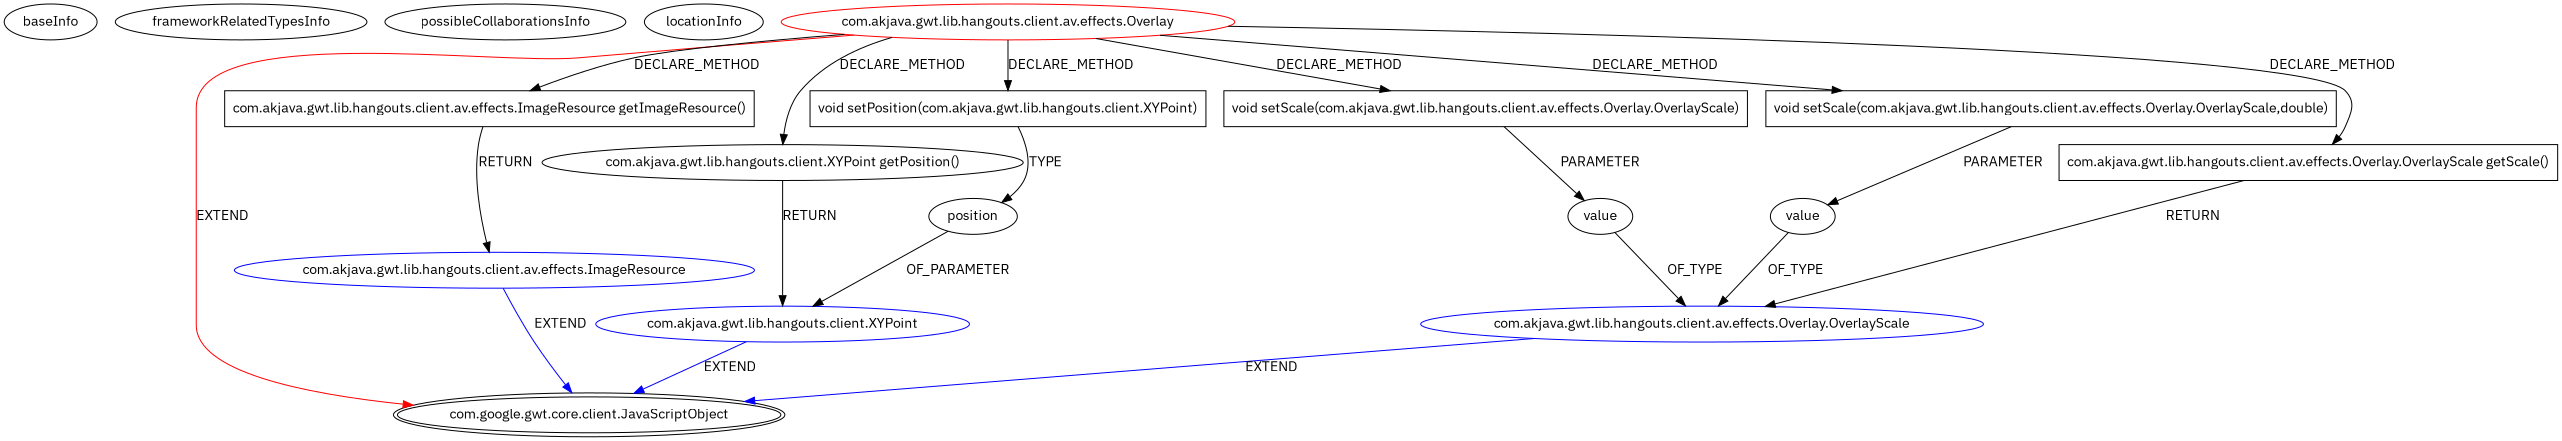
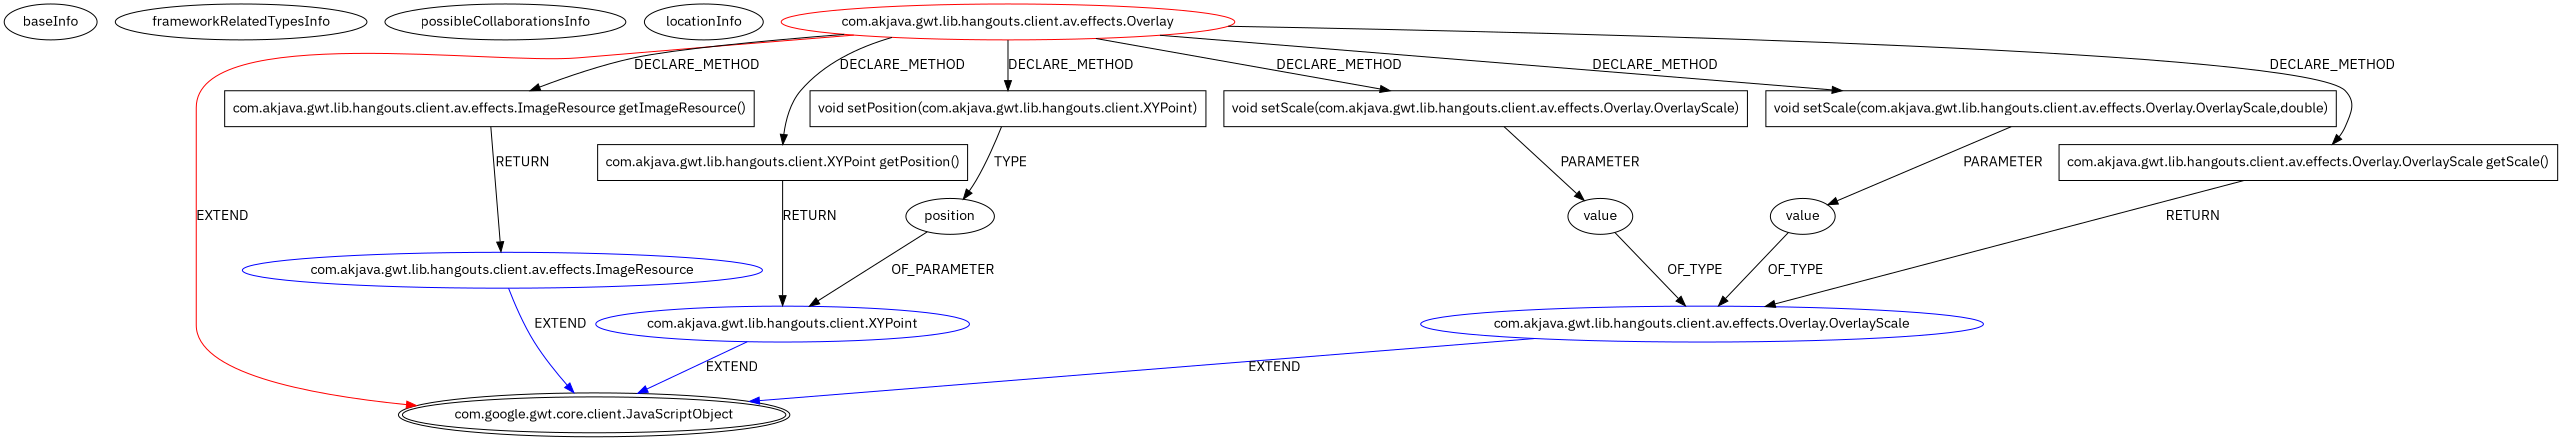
node "com.akjava.gwt.lib.hangouts.client.XYPoint getPosition()": shape ellipse -> box
